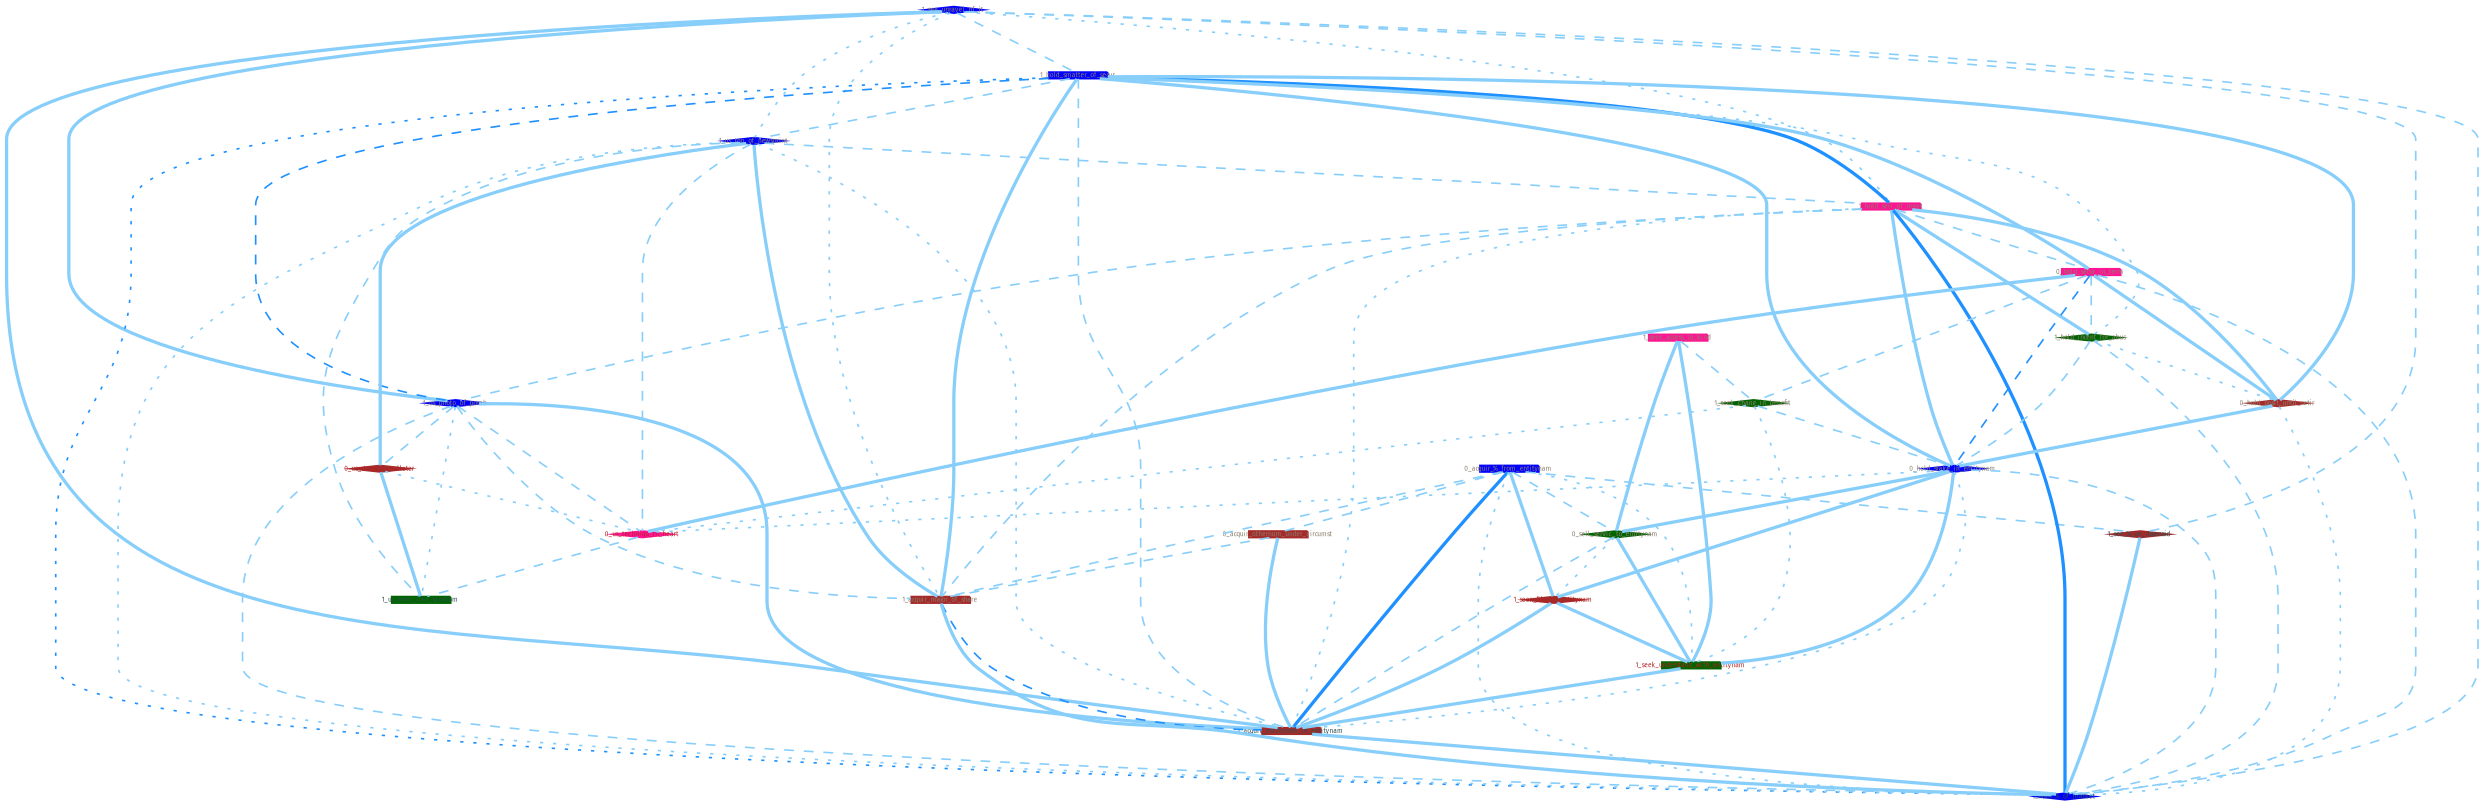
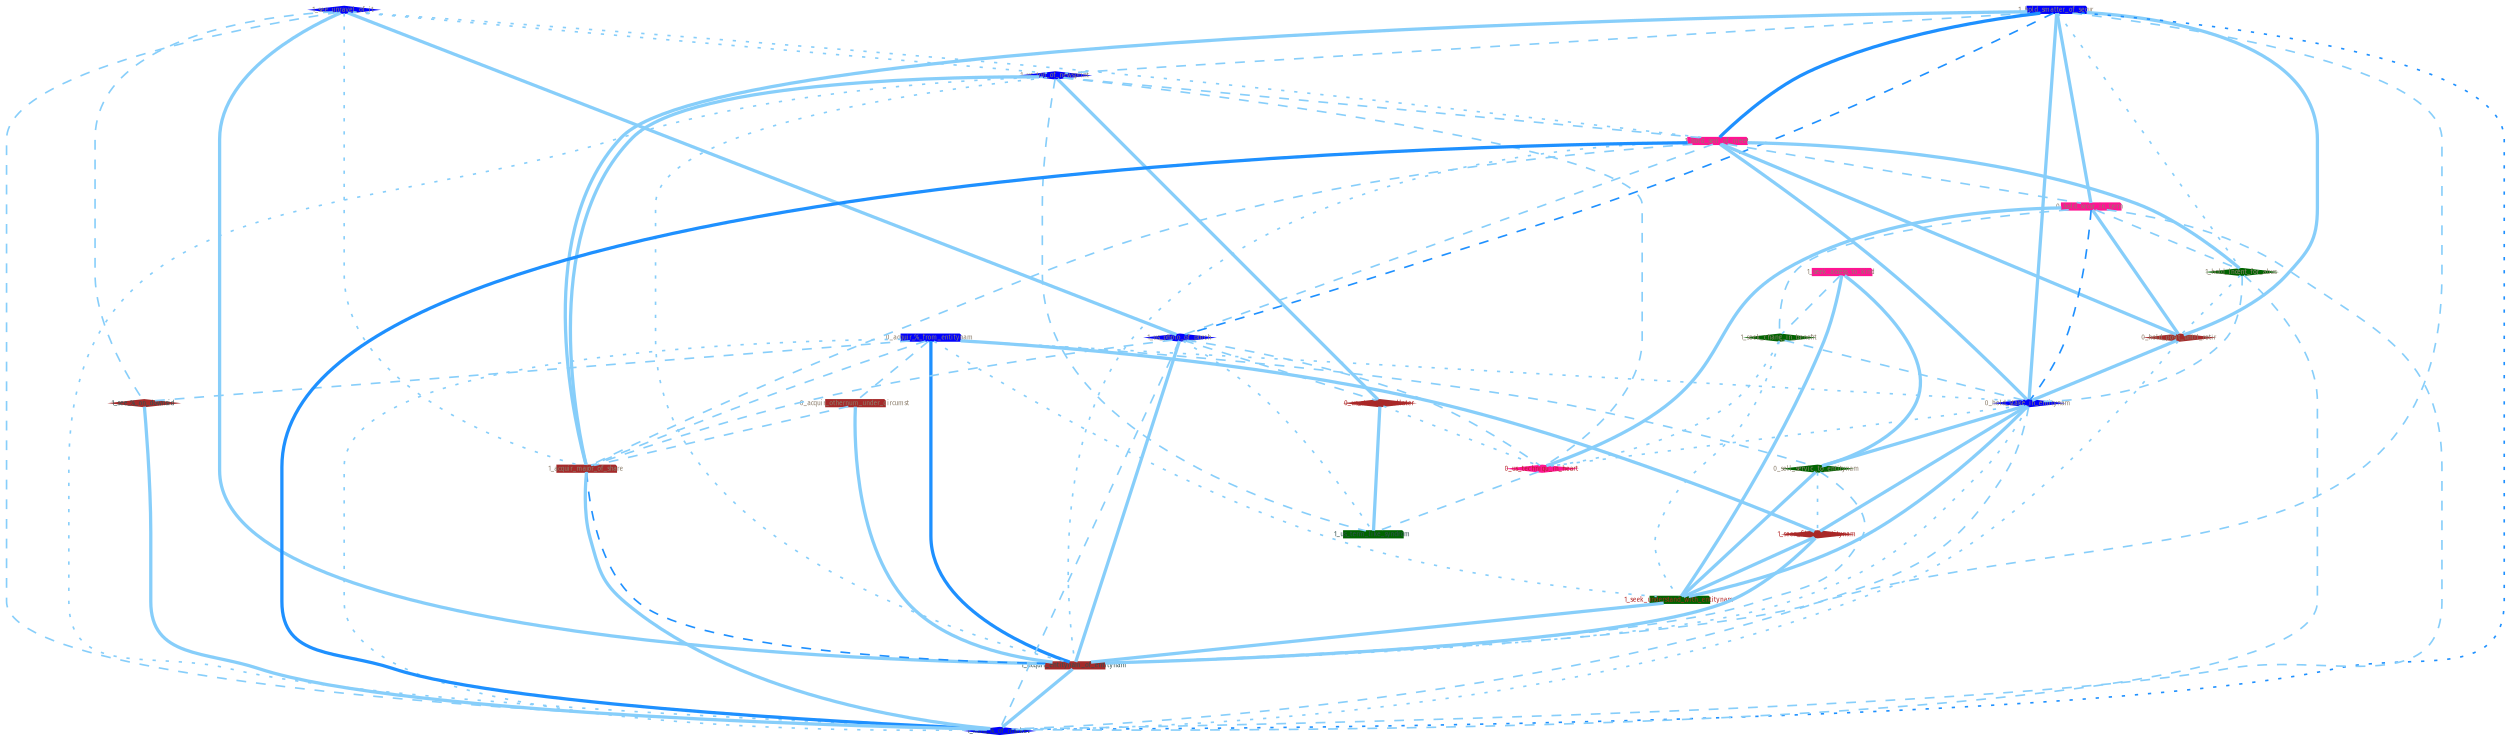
edge "1_see_unravel_of_it" -- "1_hold_smatter_of_secur": removed
edge "0_acquir_%_from_entitynam" -- "0_hold_stake_in_entitynam": added
